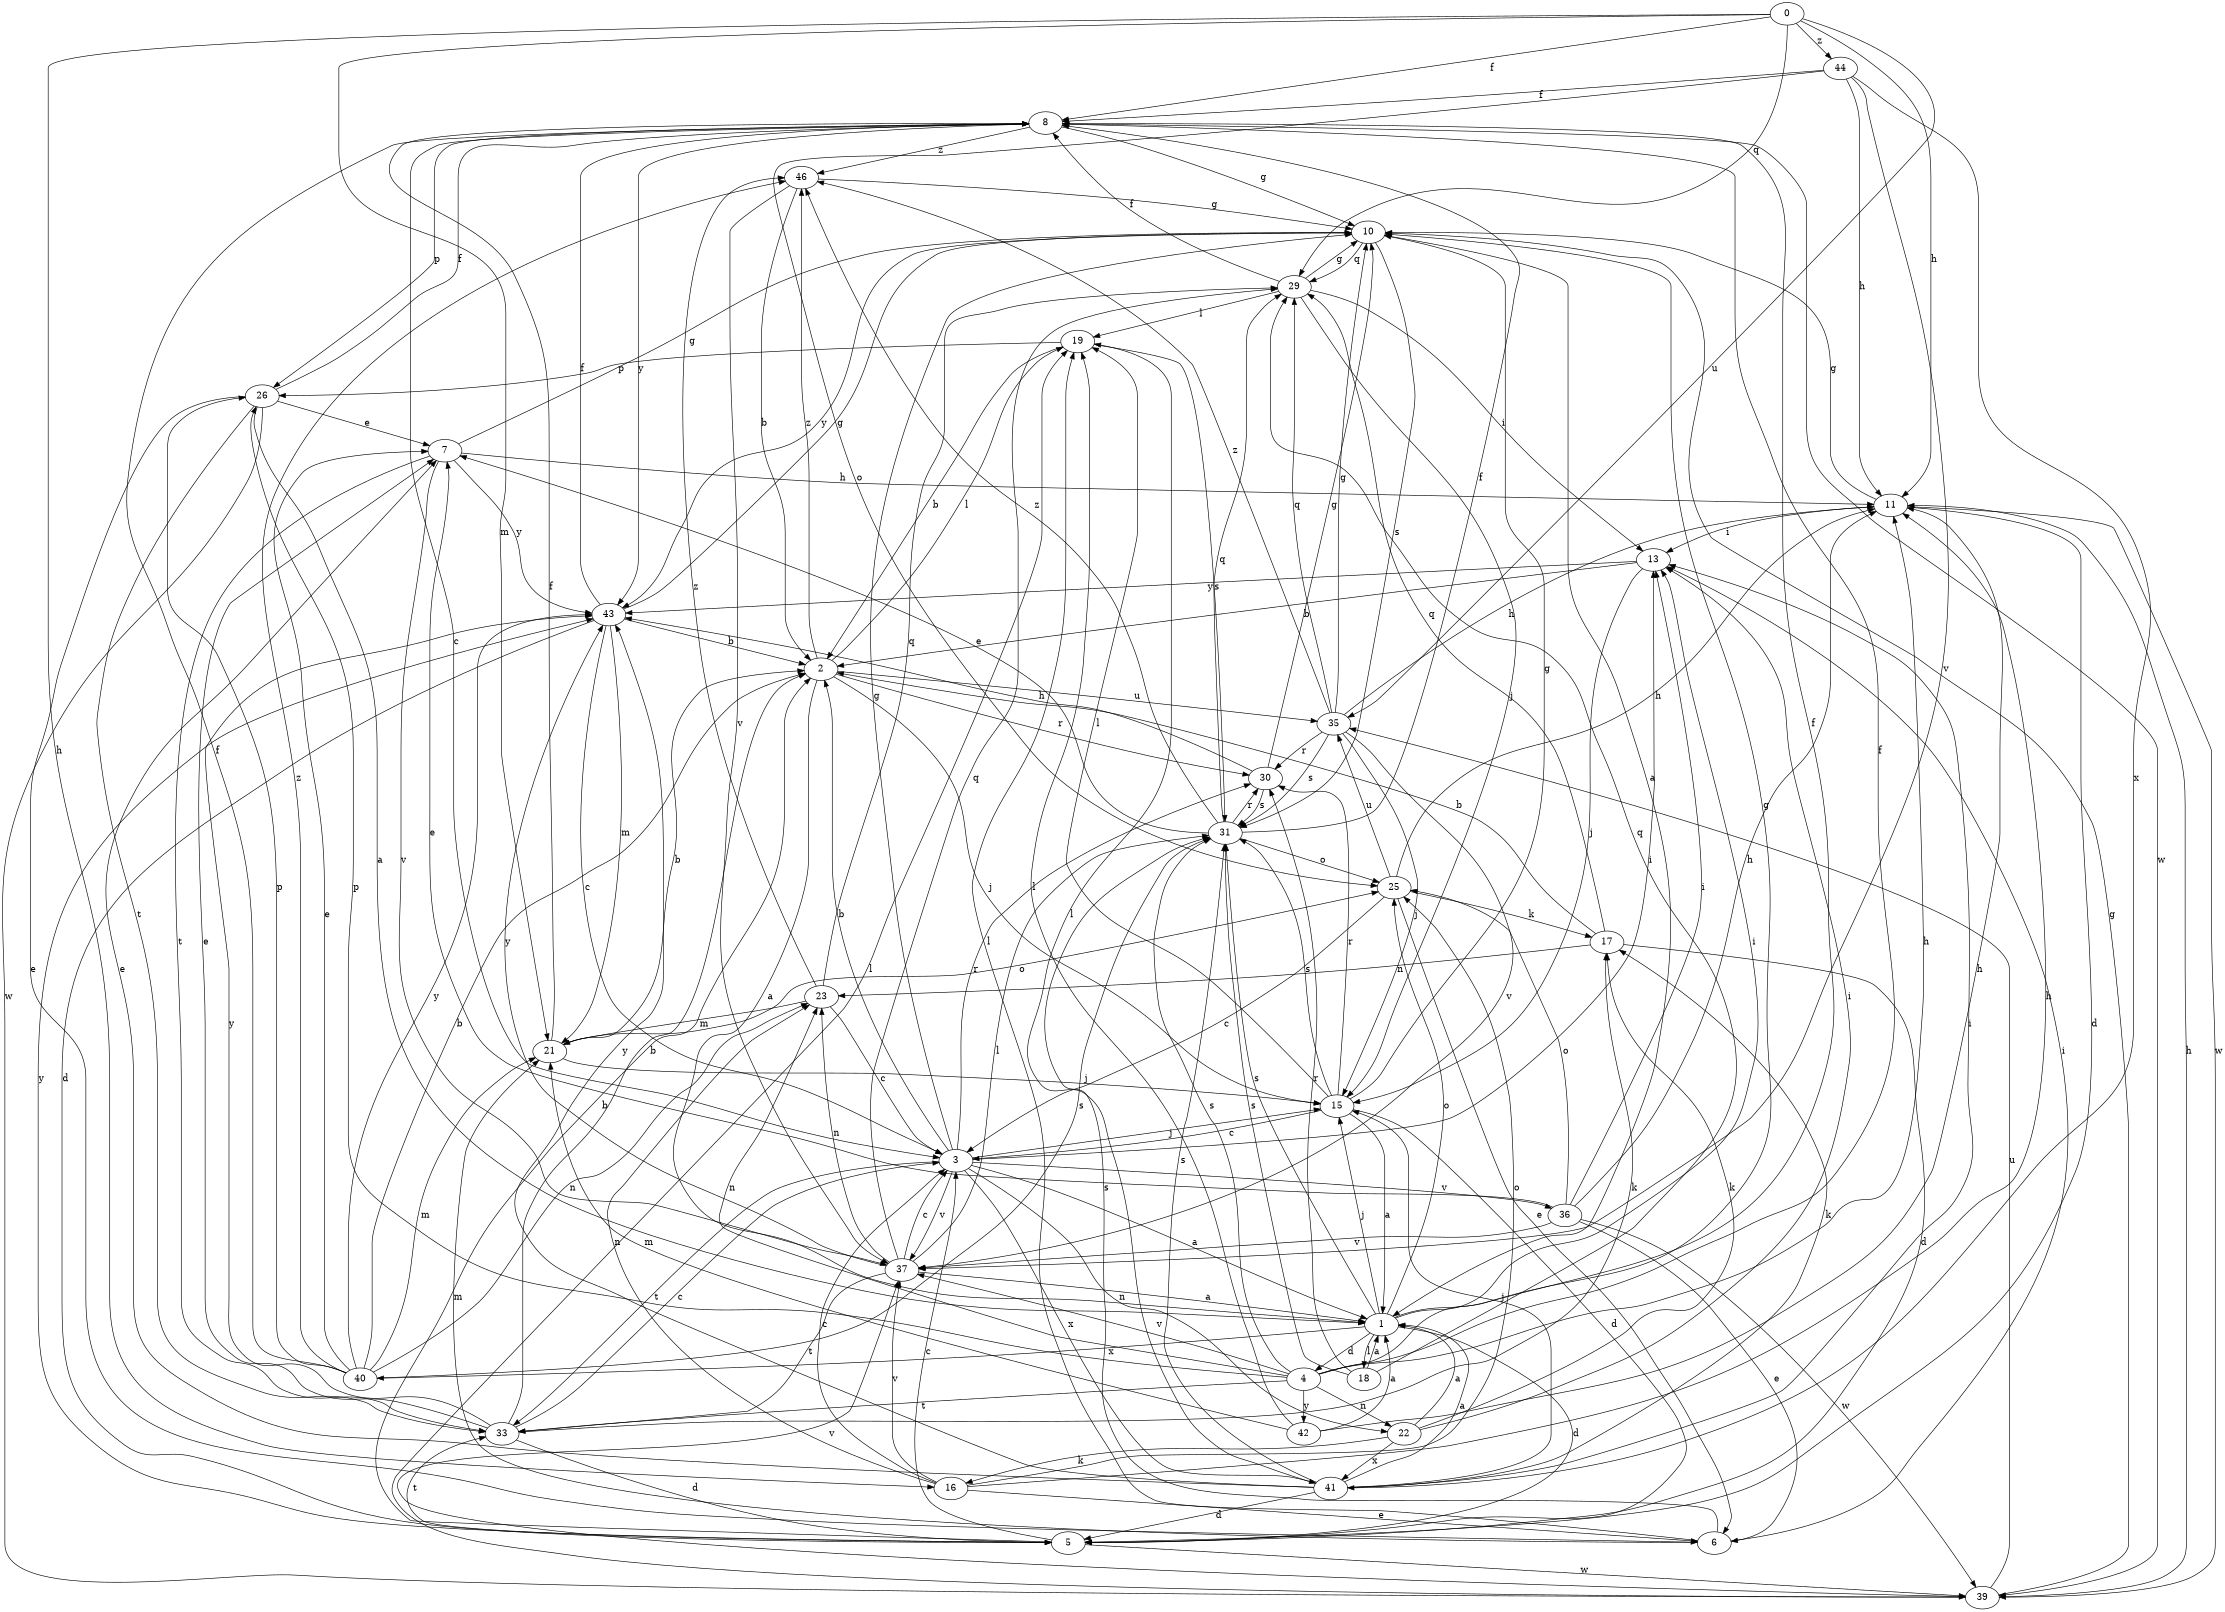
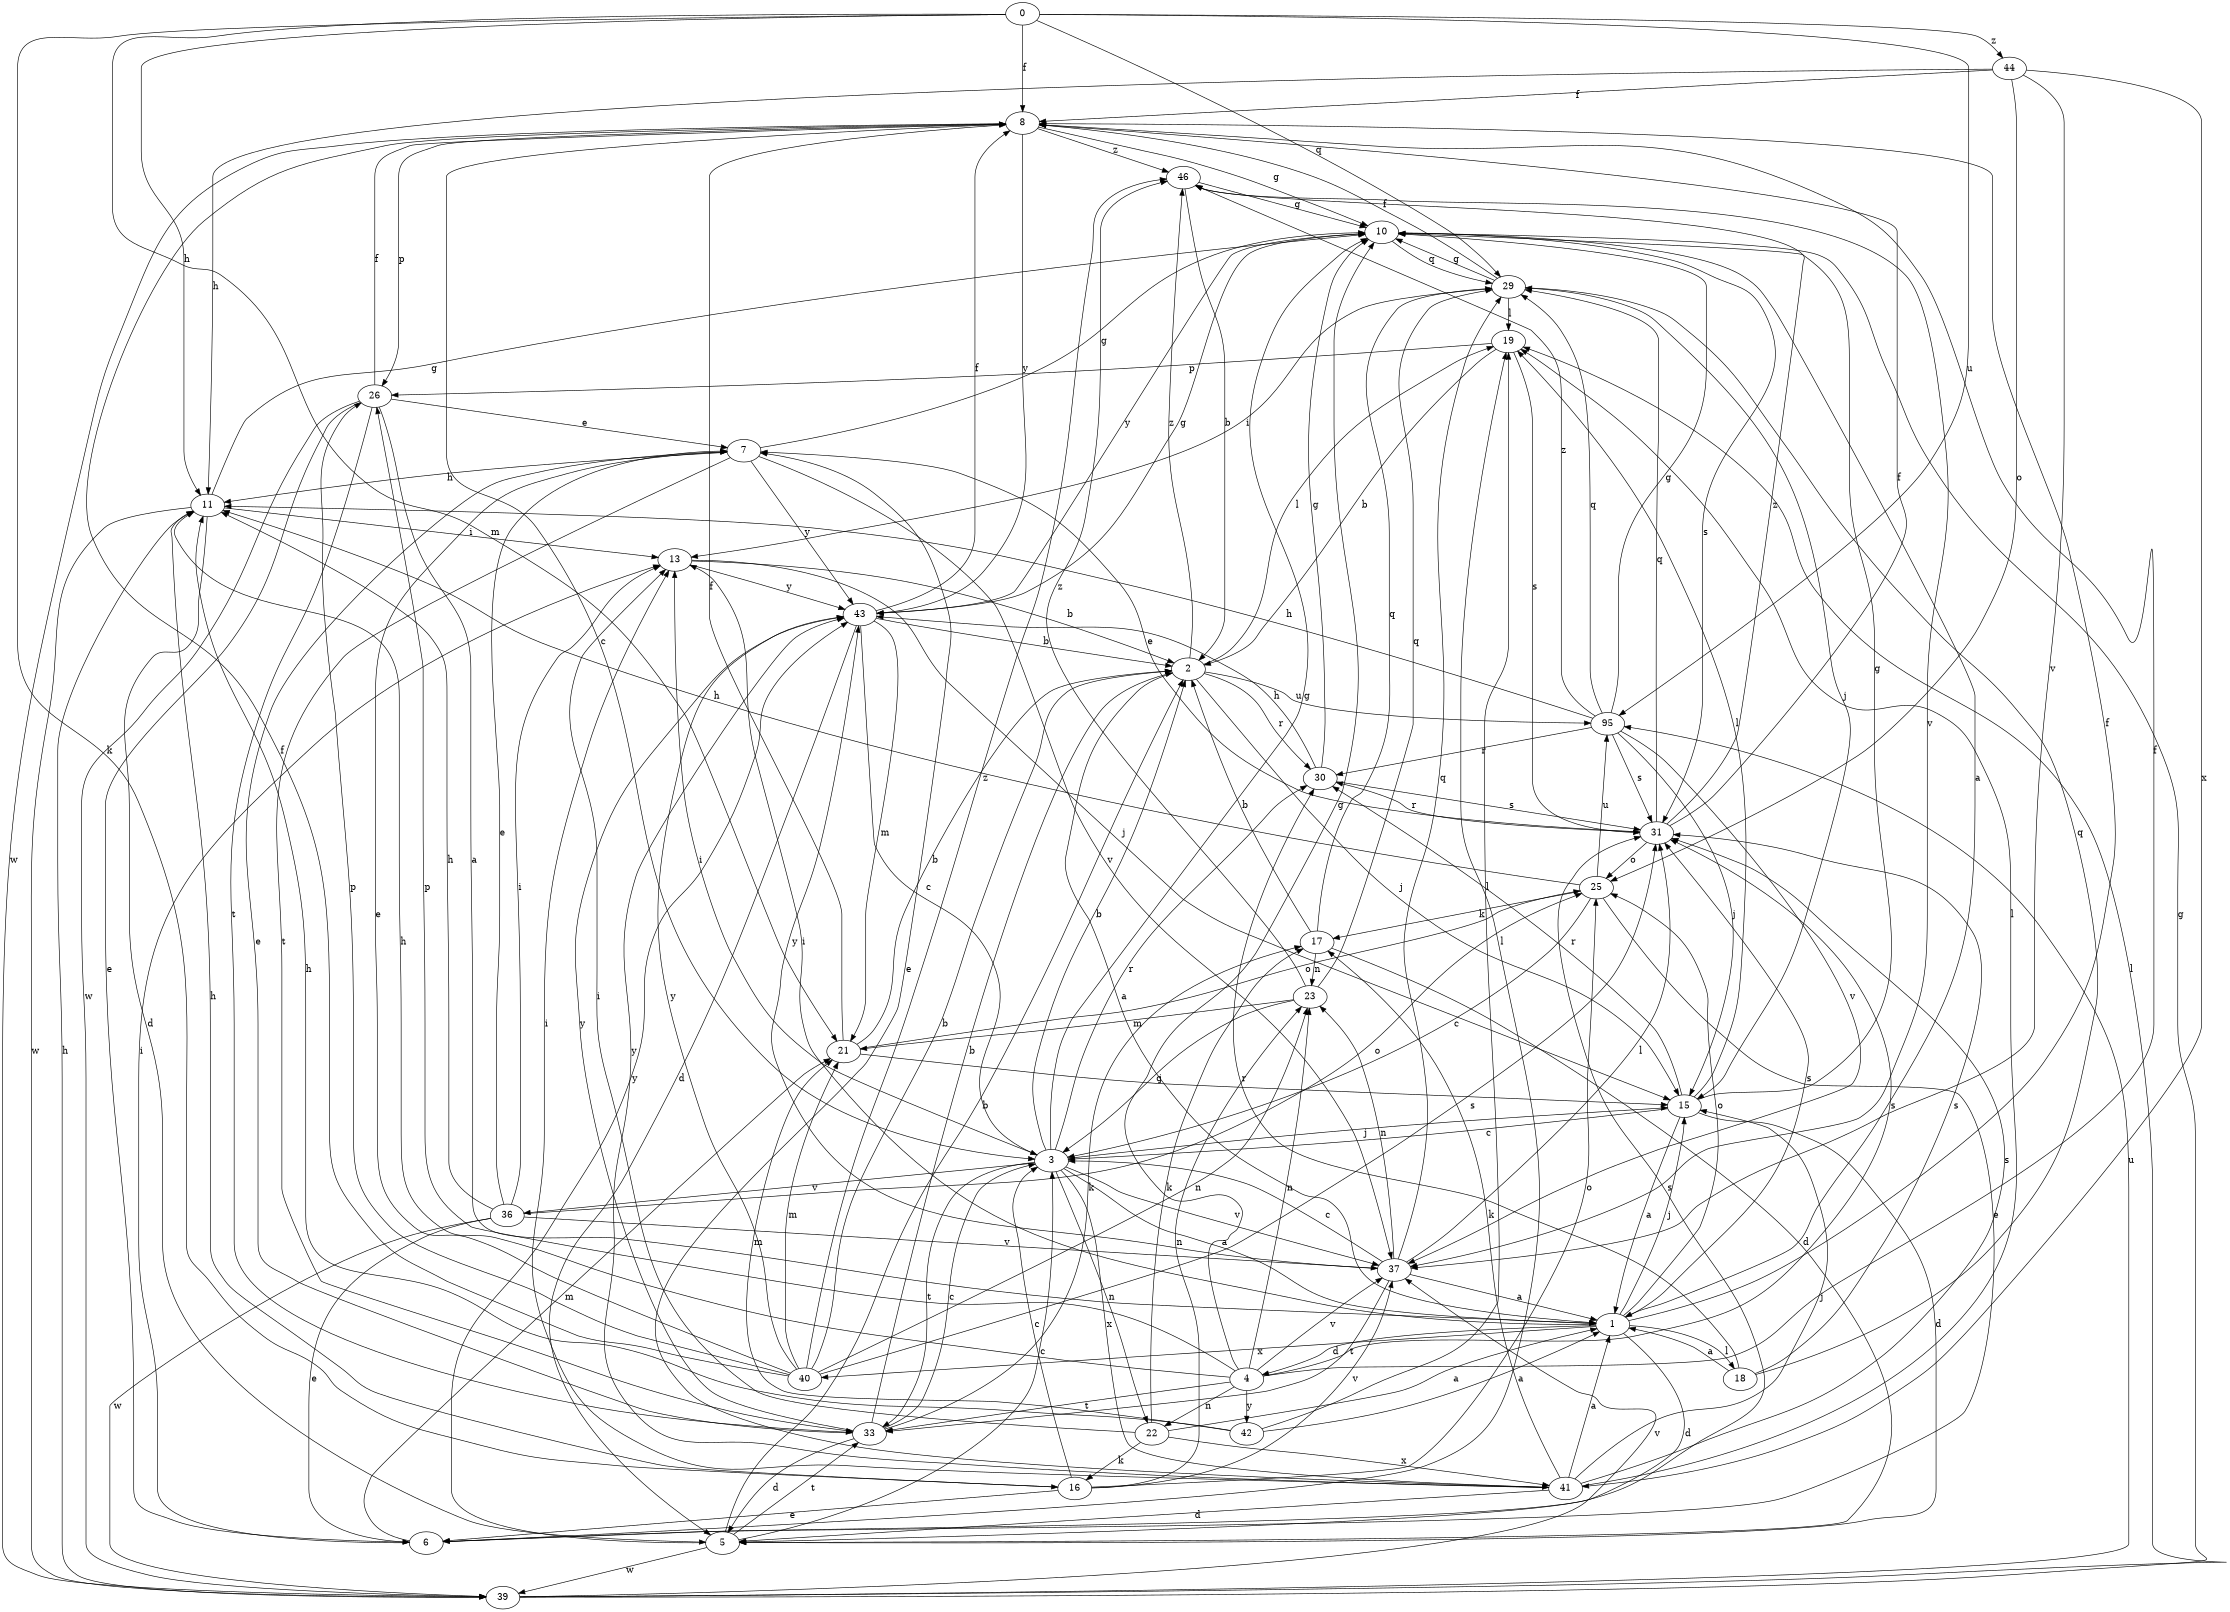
node "35": label "35" -> "95"
edge "0" -> "16": label "h" -> "k"
edge "15" -> "31": removed, label "s"
